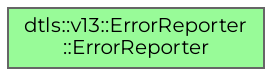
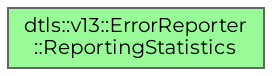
node "dtls::v13::ErrorReporter ::ErrorReporter": label "dtls::v13::ErrorReporter ::ErrorReporter" -> "dtls::v13::ErrorReporter ::ReportingStatistics"
